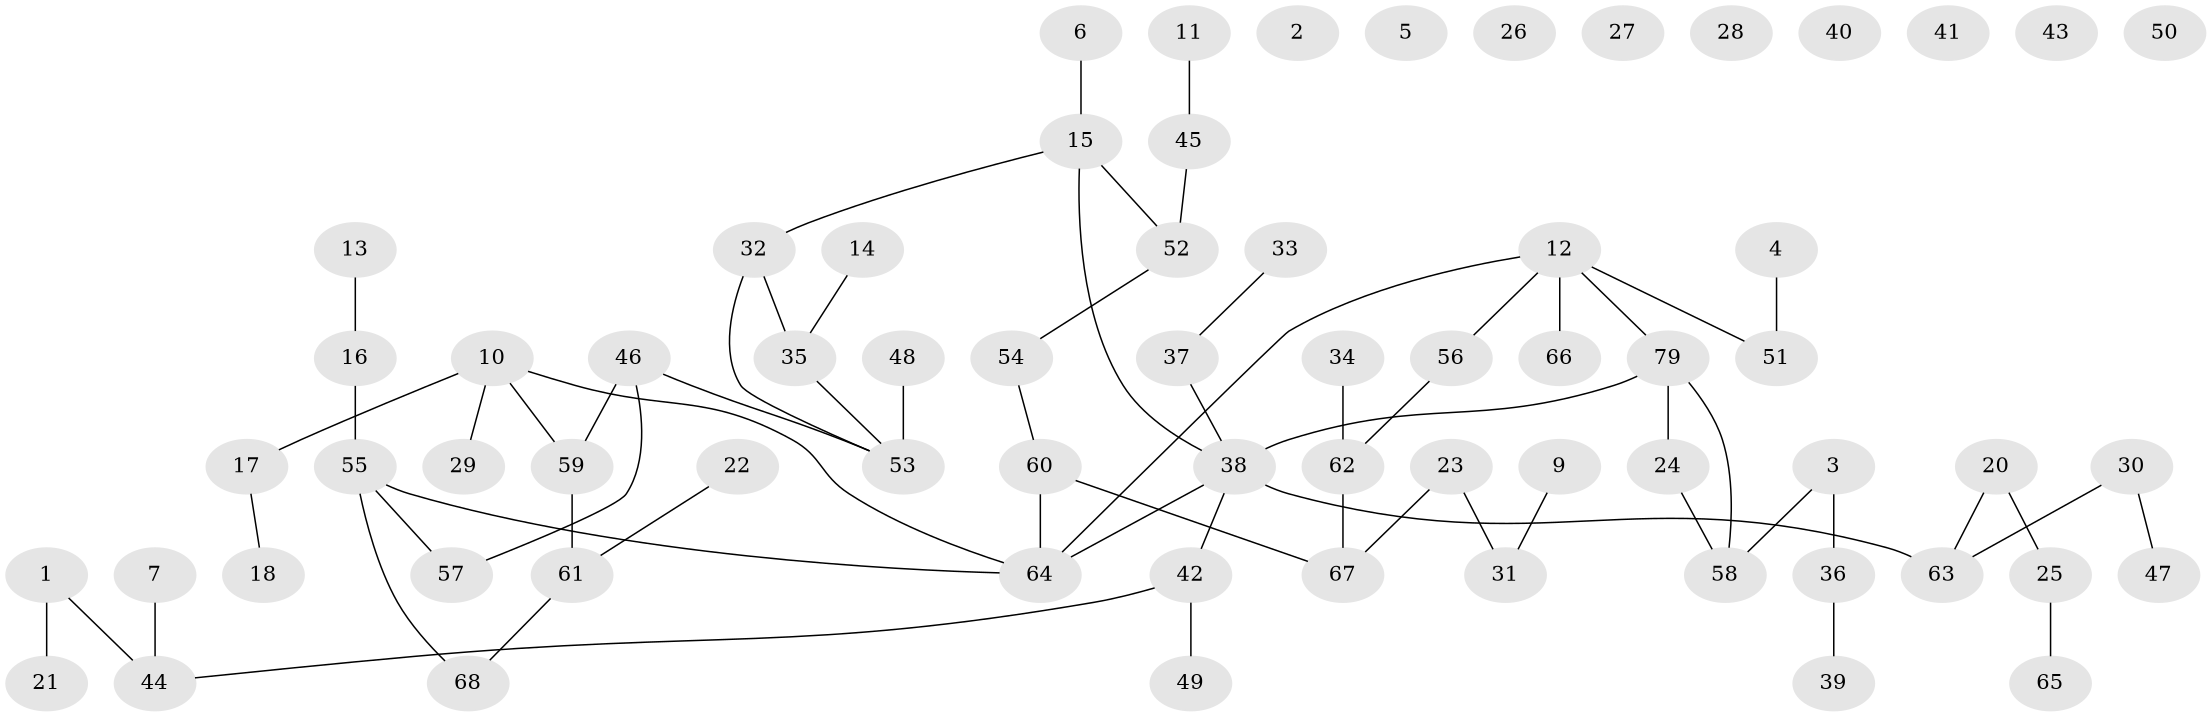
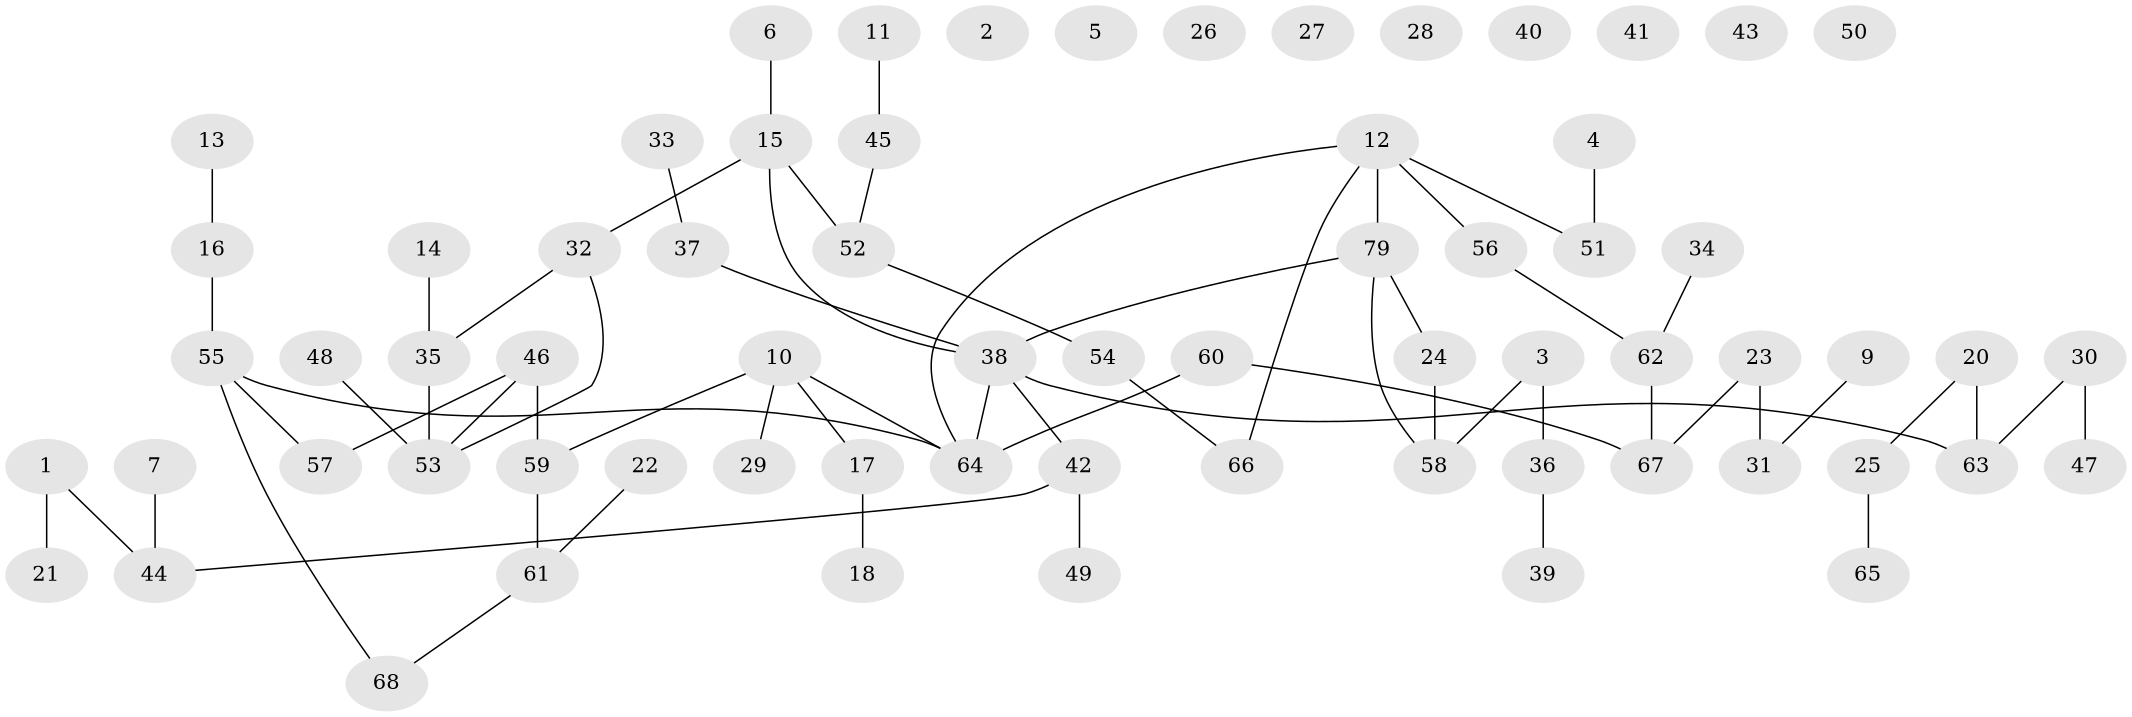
edge "54" -- "60": now "54" -- "66"
